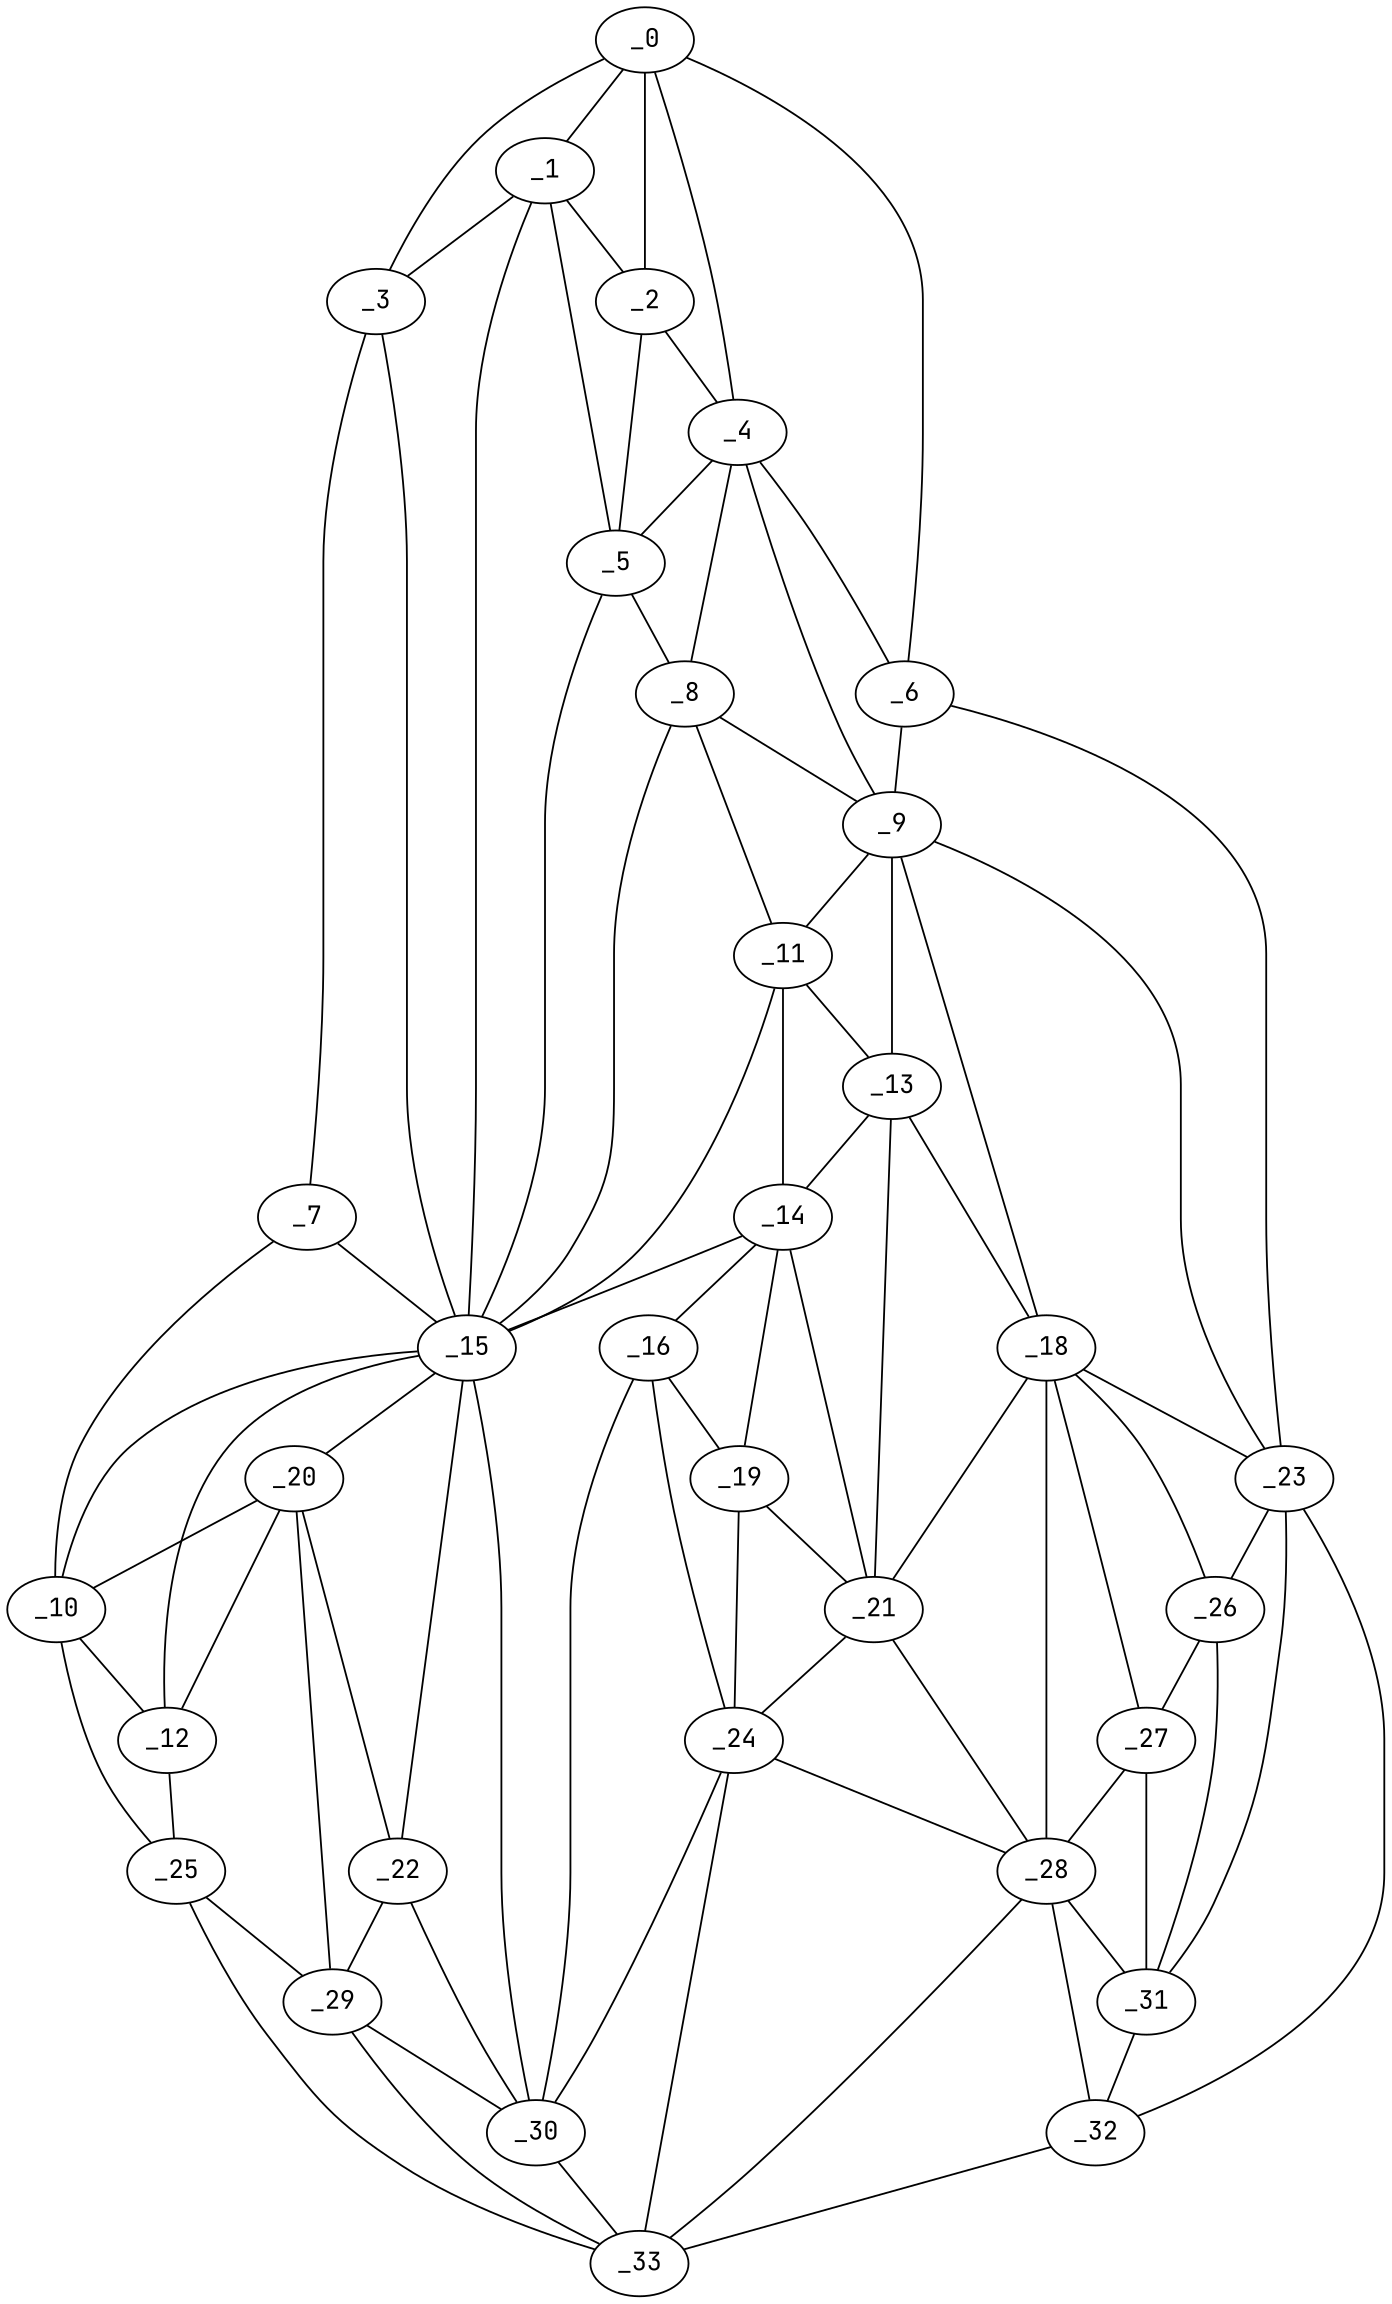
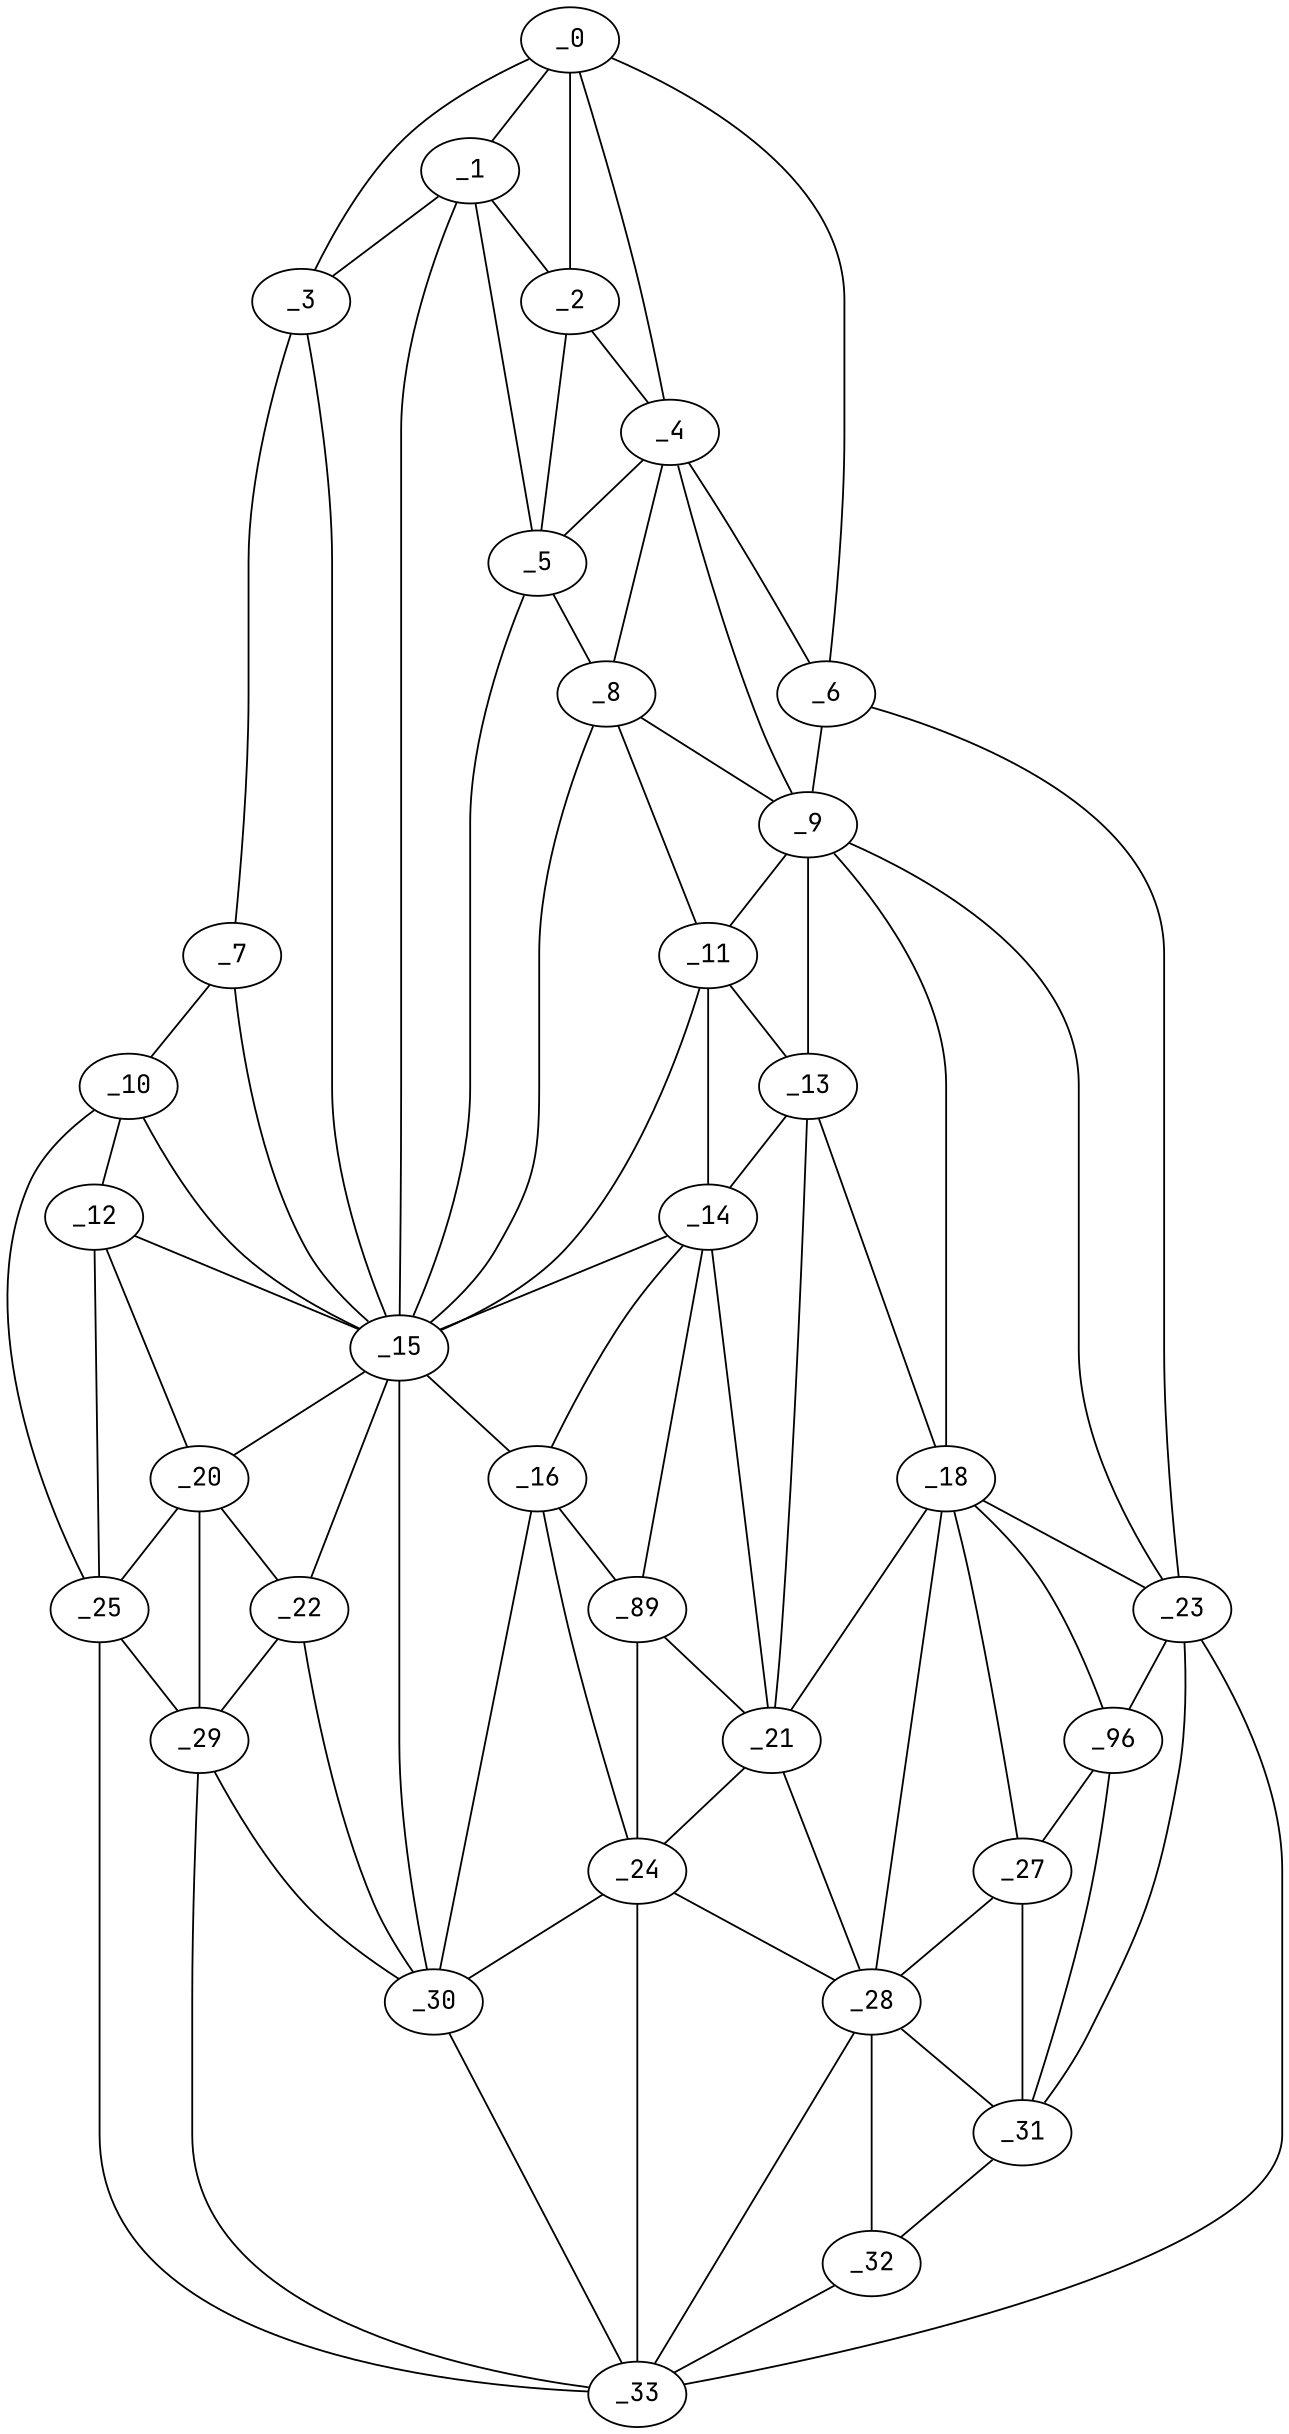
edge "_15" -- "_16": added
node "_19": label "_19" -> "_89"
edge "_20" -- "_10": now "_20" -- "_25"
node "_26": label "_26" -> "_96"
edge "_23" -- "_32": now "_23" -- "_33"
